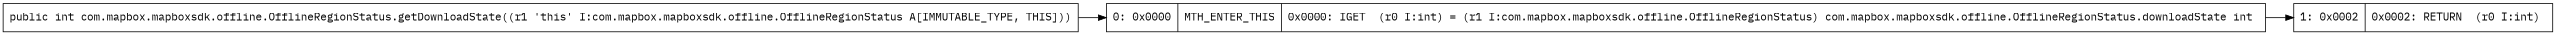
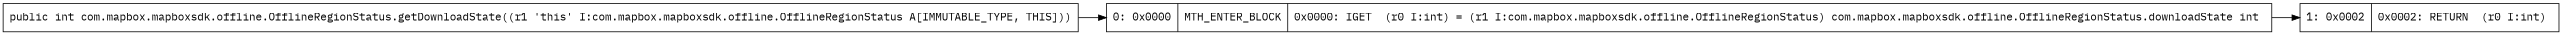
node "0: 0x0000": text "MTH_ENTER_THIS" -> "MTH_ENTER_BLOCK"
